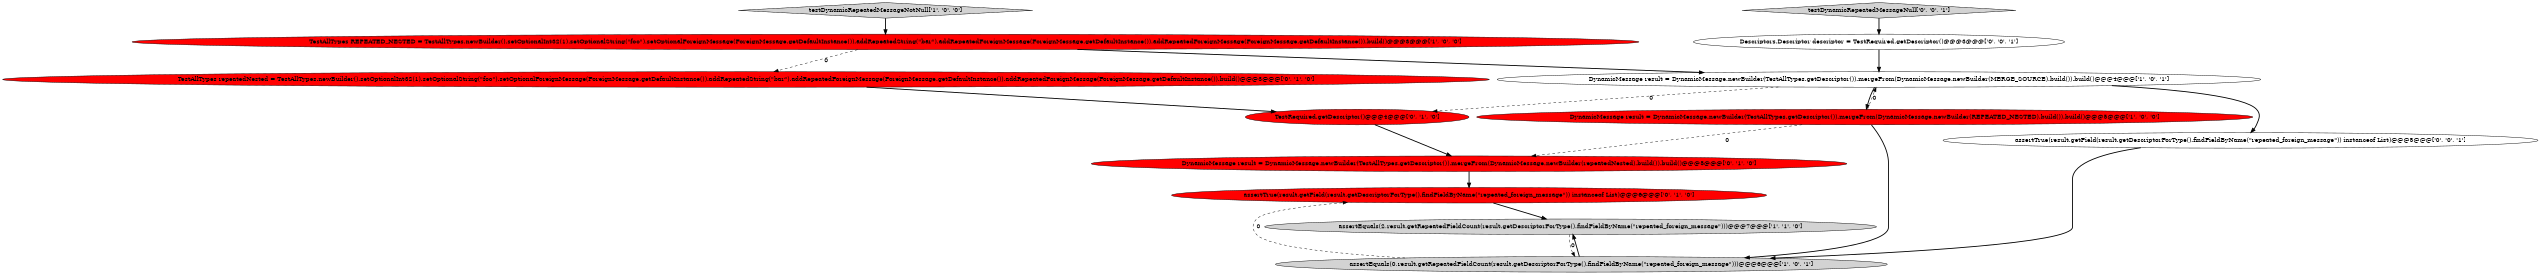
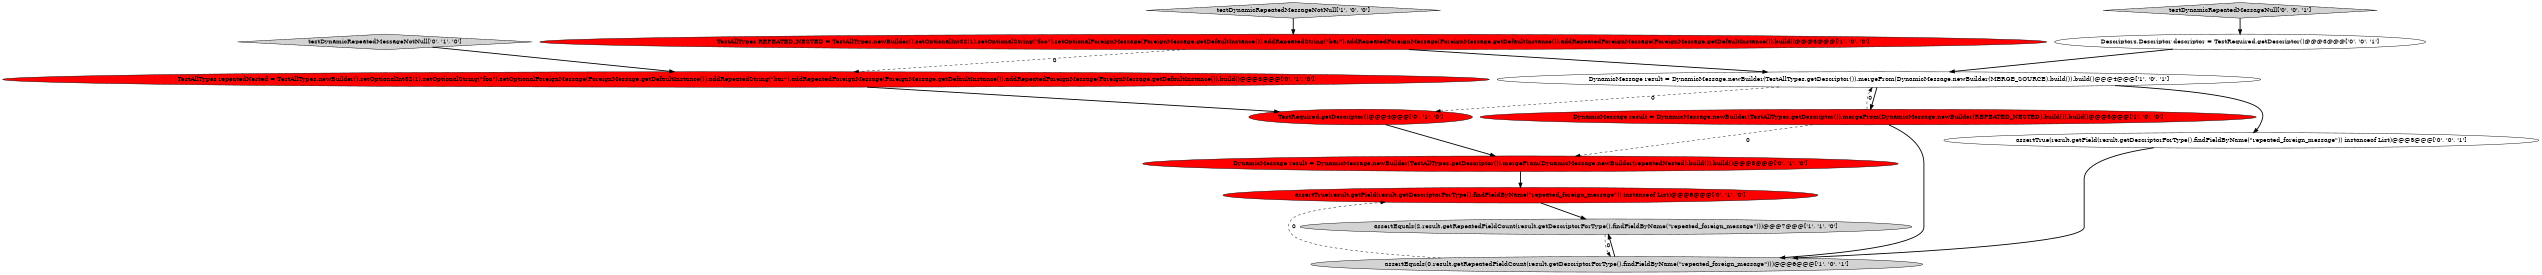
node "testDynamicRepeatedMessageNotNull['0', '1', '0']": added
